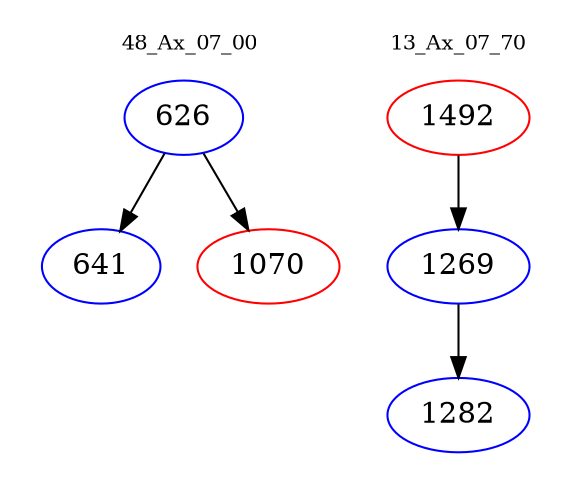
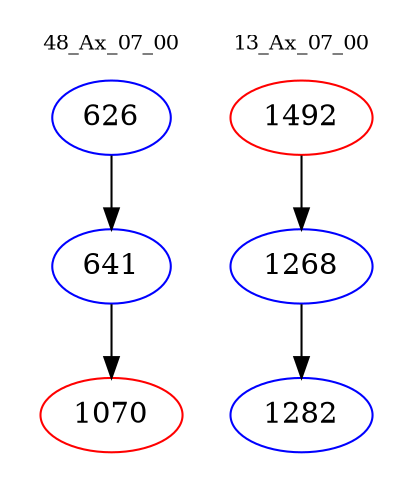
cluster "13_Ax_07_70": label "13_Ax_07_70" -> "13_Ax_07_00"
edge "626" -> "1070": now "641" -> "1070"
node "1269": label "1269" -> "1268"
